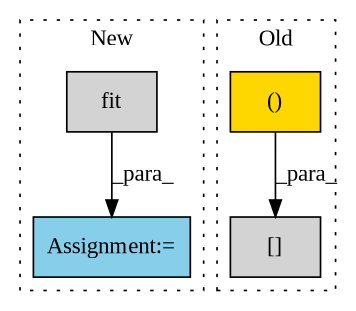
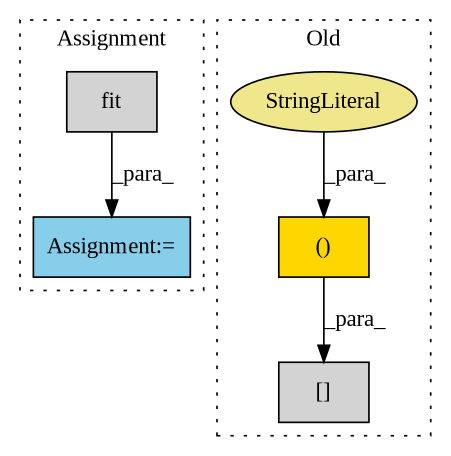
cluster "New": label "New" -> "Assignment"
node "StringLiteral": added
